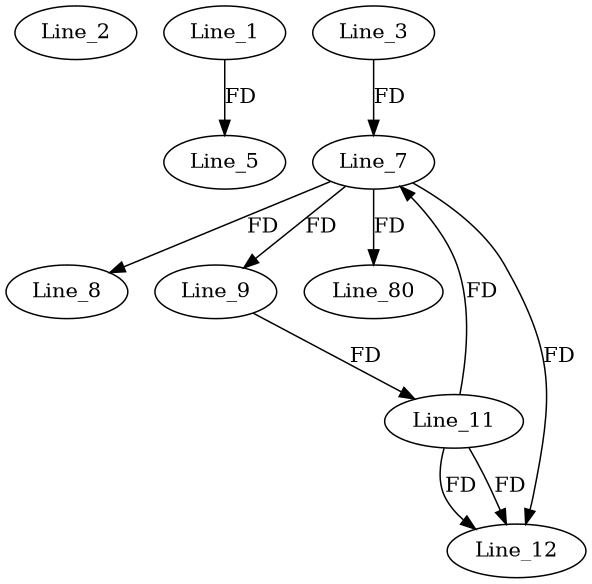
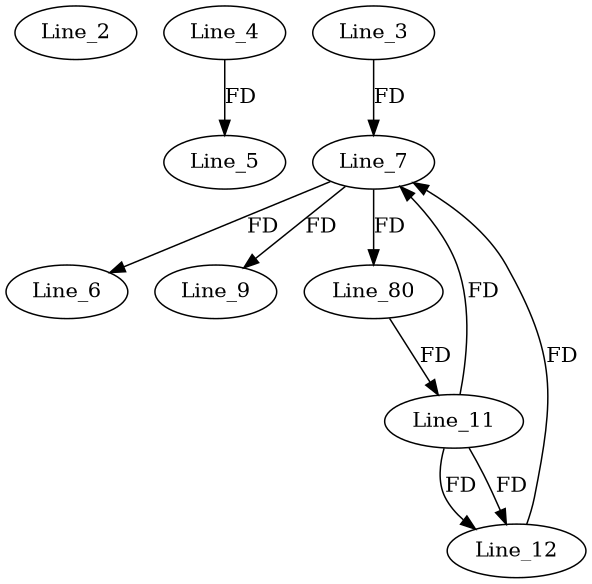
node "Line_1": label "Line_1" -> "Line_4"
node "Line_8": label "Line_8" -> "Line_6"
edge "Line_7" -> "Line_12": reversed
edge "Line_9" -> "Line_11": now "Line_80" -> "Line_11"
